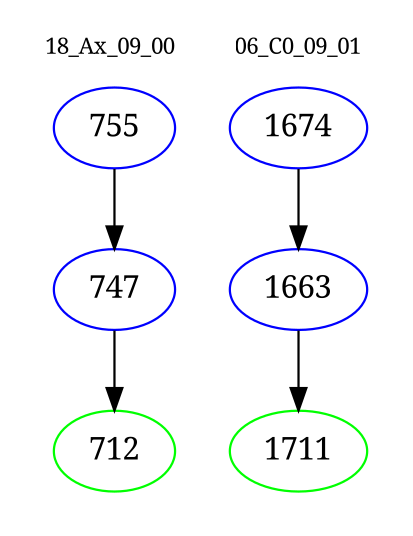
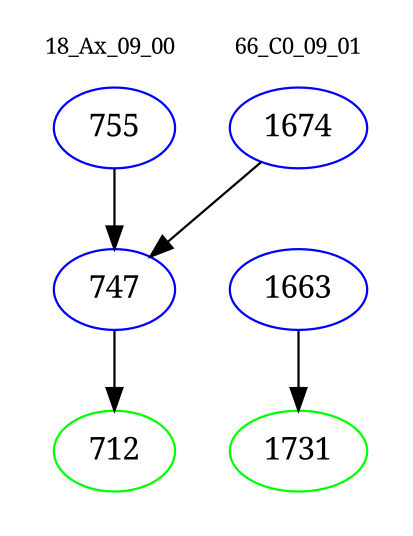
cluster "06_C0_09_01": label "06_C0_09_01" -> "66_C0_09_01"
edge "1674" -> "1663": now "1674" -> "747"
node "1711": label "1711" -> "1731"
